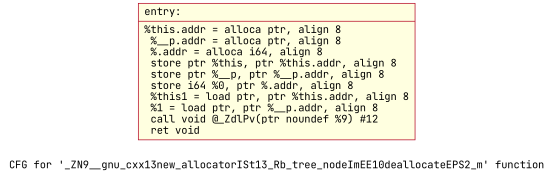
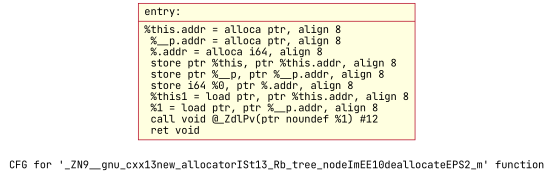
node "entry:": text "call void @_ZdlPv(ptr noundef %9) #12" -> "call void @_ZdlPv(ptr noundef %1) #12"
